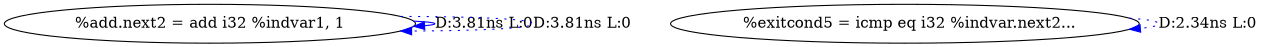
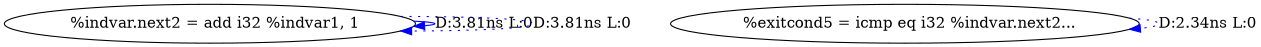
node "%add.next2 = add i32 %indvar1, 1": label "%add.next2 = add i32 %indvar1, 1" -> "%indvar.next2 = add i32 %indvar1, 1"
